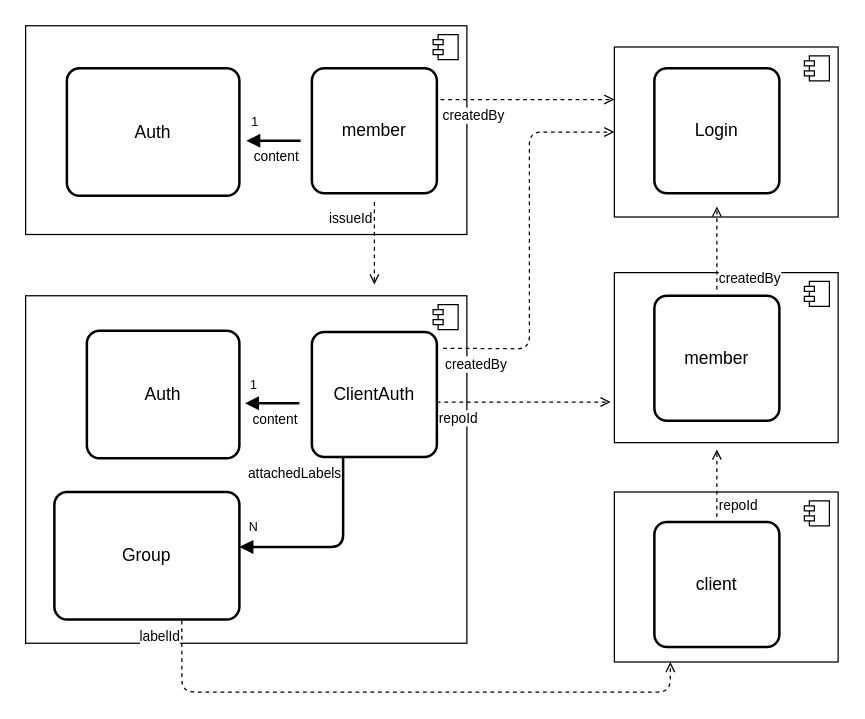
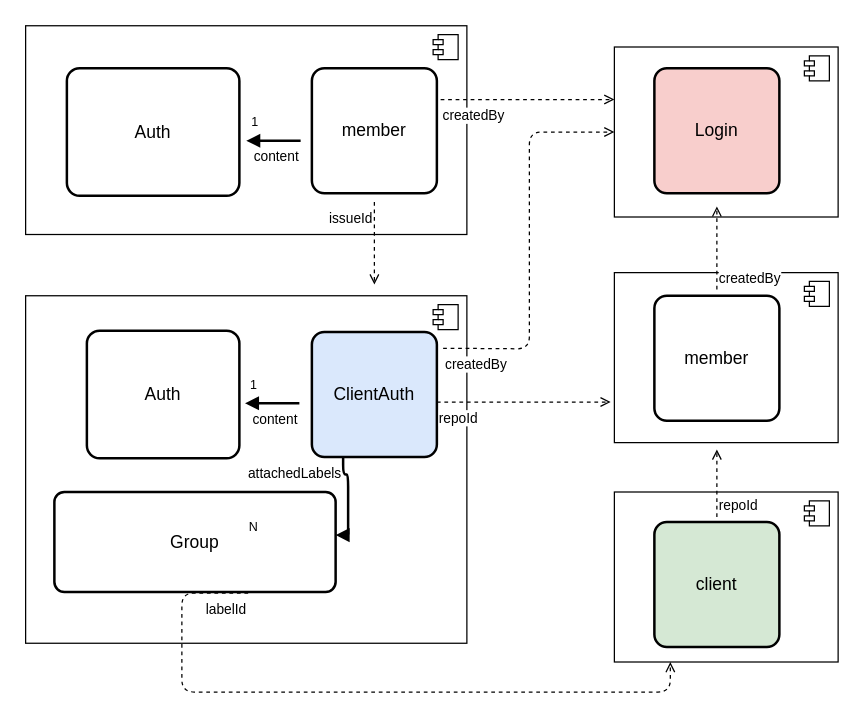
node "Login": fillcolor #ffffff -> #f8cecc
node "ClientAuth": fillcolor #ffffff -> #dae8fc
node "Group": size 185x128 -> 281x100
node "client": fillcolor #ffffff -> #d5e8d4
